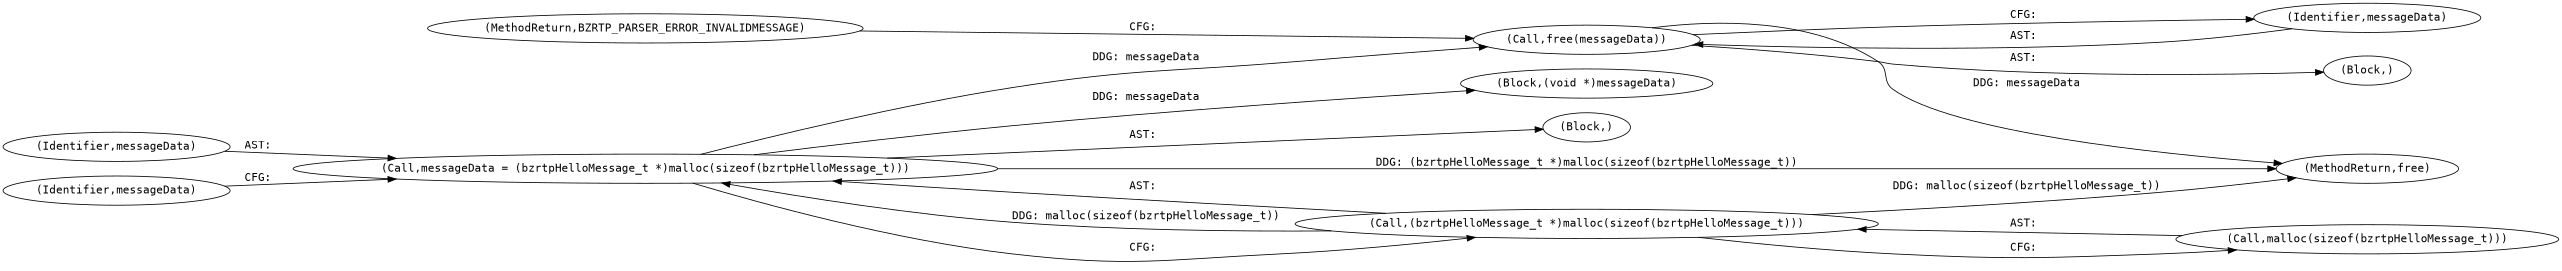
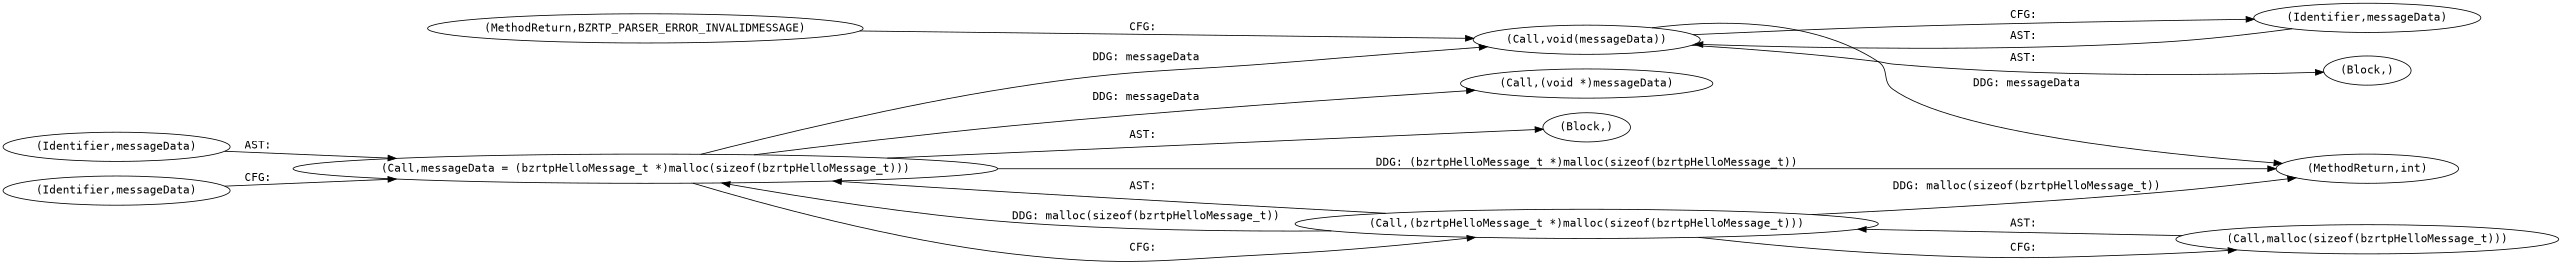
node "(Call,free(messageData))": label "(Call,free(messageData))" -> "(Call,void(messageData))"
node "(Block,(void *)messageData)": label "(Block,(void *)messageData)" -> "(Call,(void *)messageData)"
node "(MethodReturn,free)": label "(MethodReturn,free)" -> "(MethodReturn,int)"
